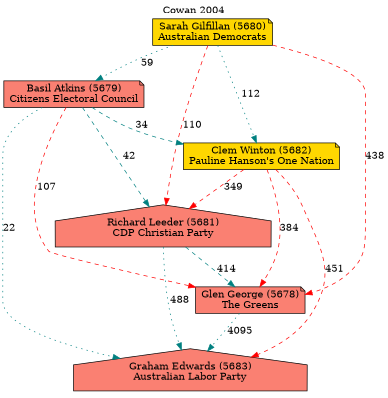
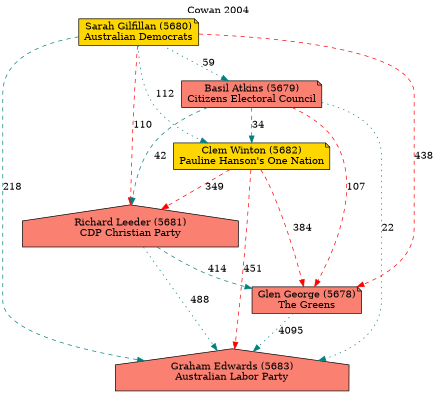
edge "Sarah Gilfillan (5680) Australian Democrats" -> "Graham Edwards (5683) Australian Labor Party": added, label "218"
